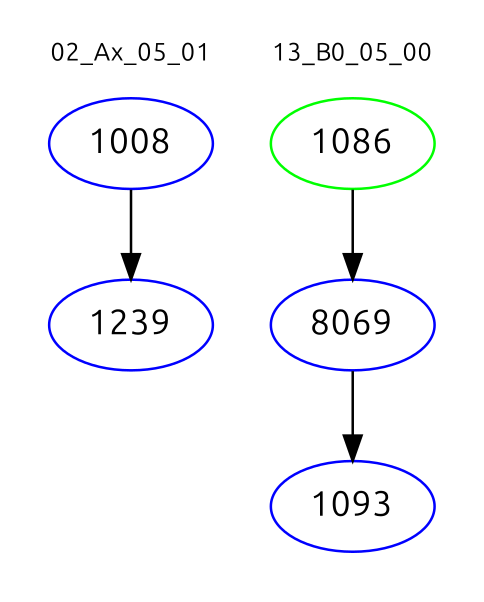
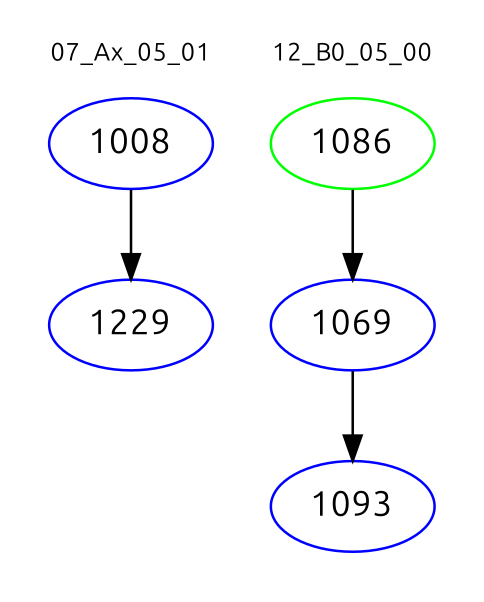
cluster "02_Ax_05_01": label "02_Ax_05_01" -> "07_Ax_05_01"
cluster "13_B0_05_00": label "13_B0_05_00" -> "12_B0_05_00"
node "1239": label "1239" -> "1229"
node "8069": label "8069" -> "1069"
